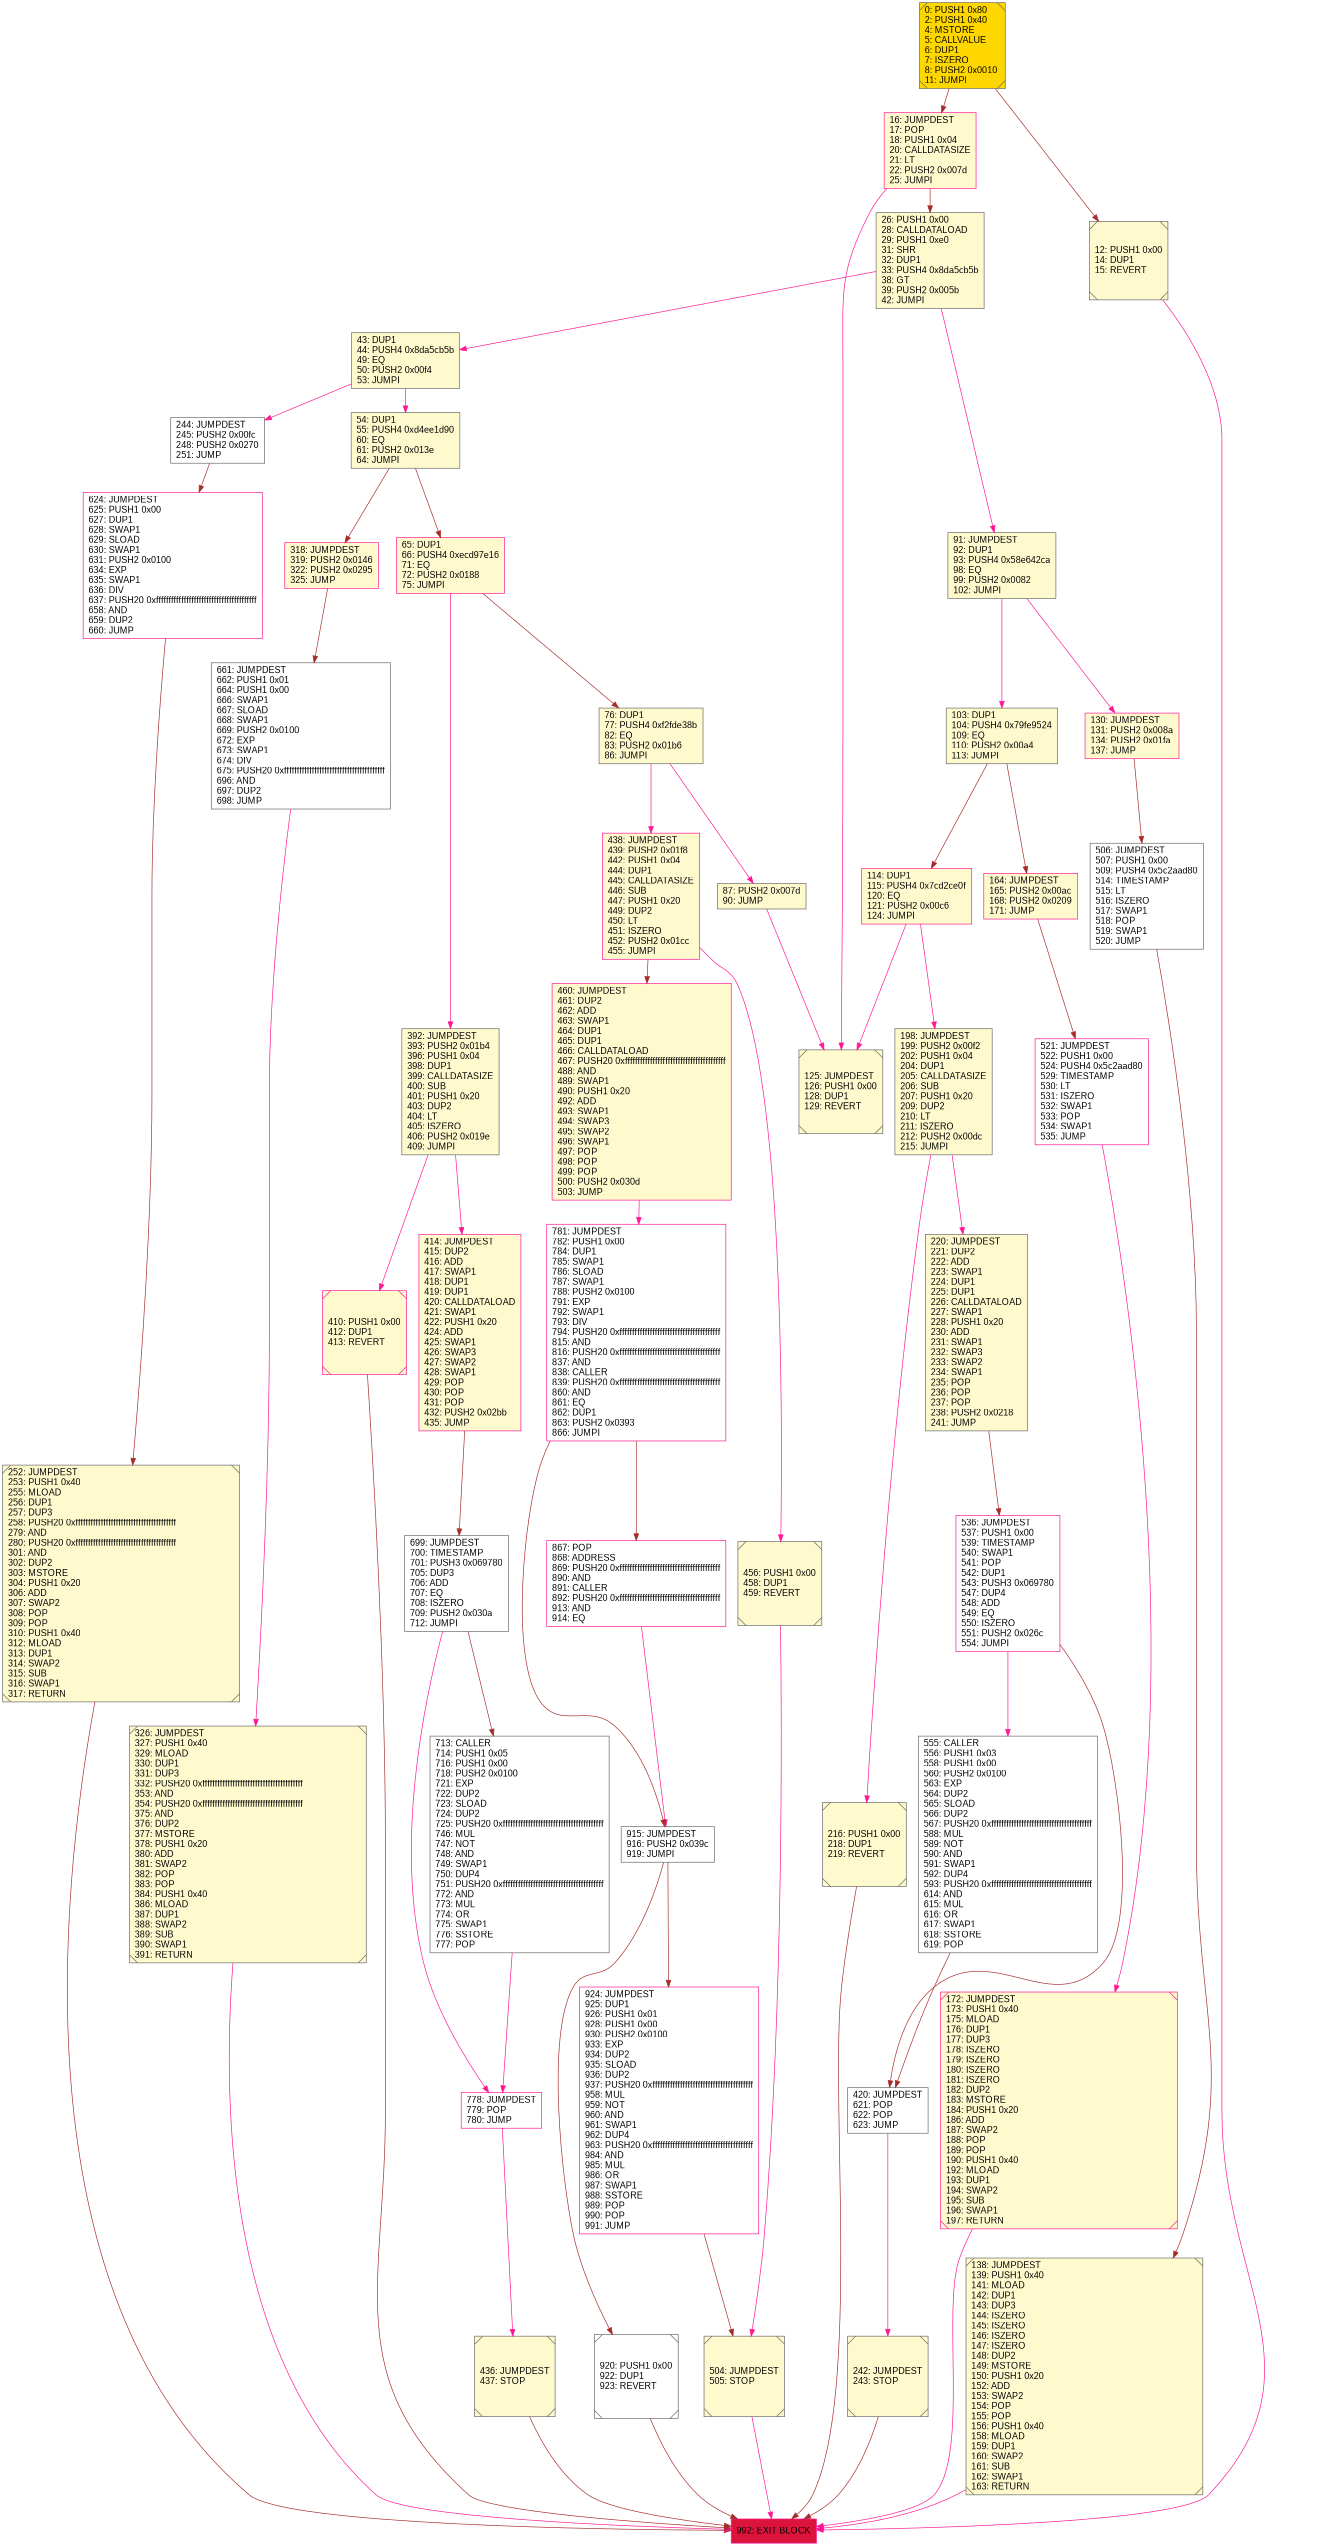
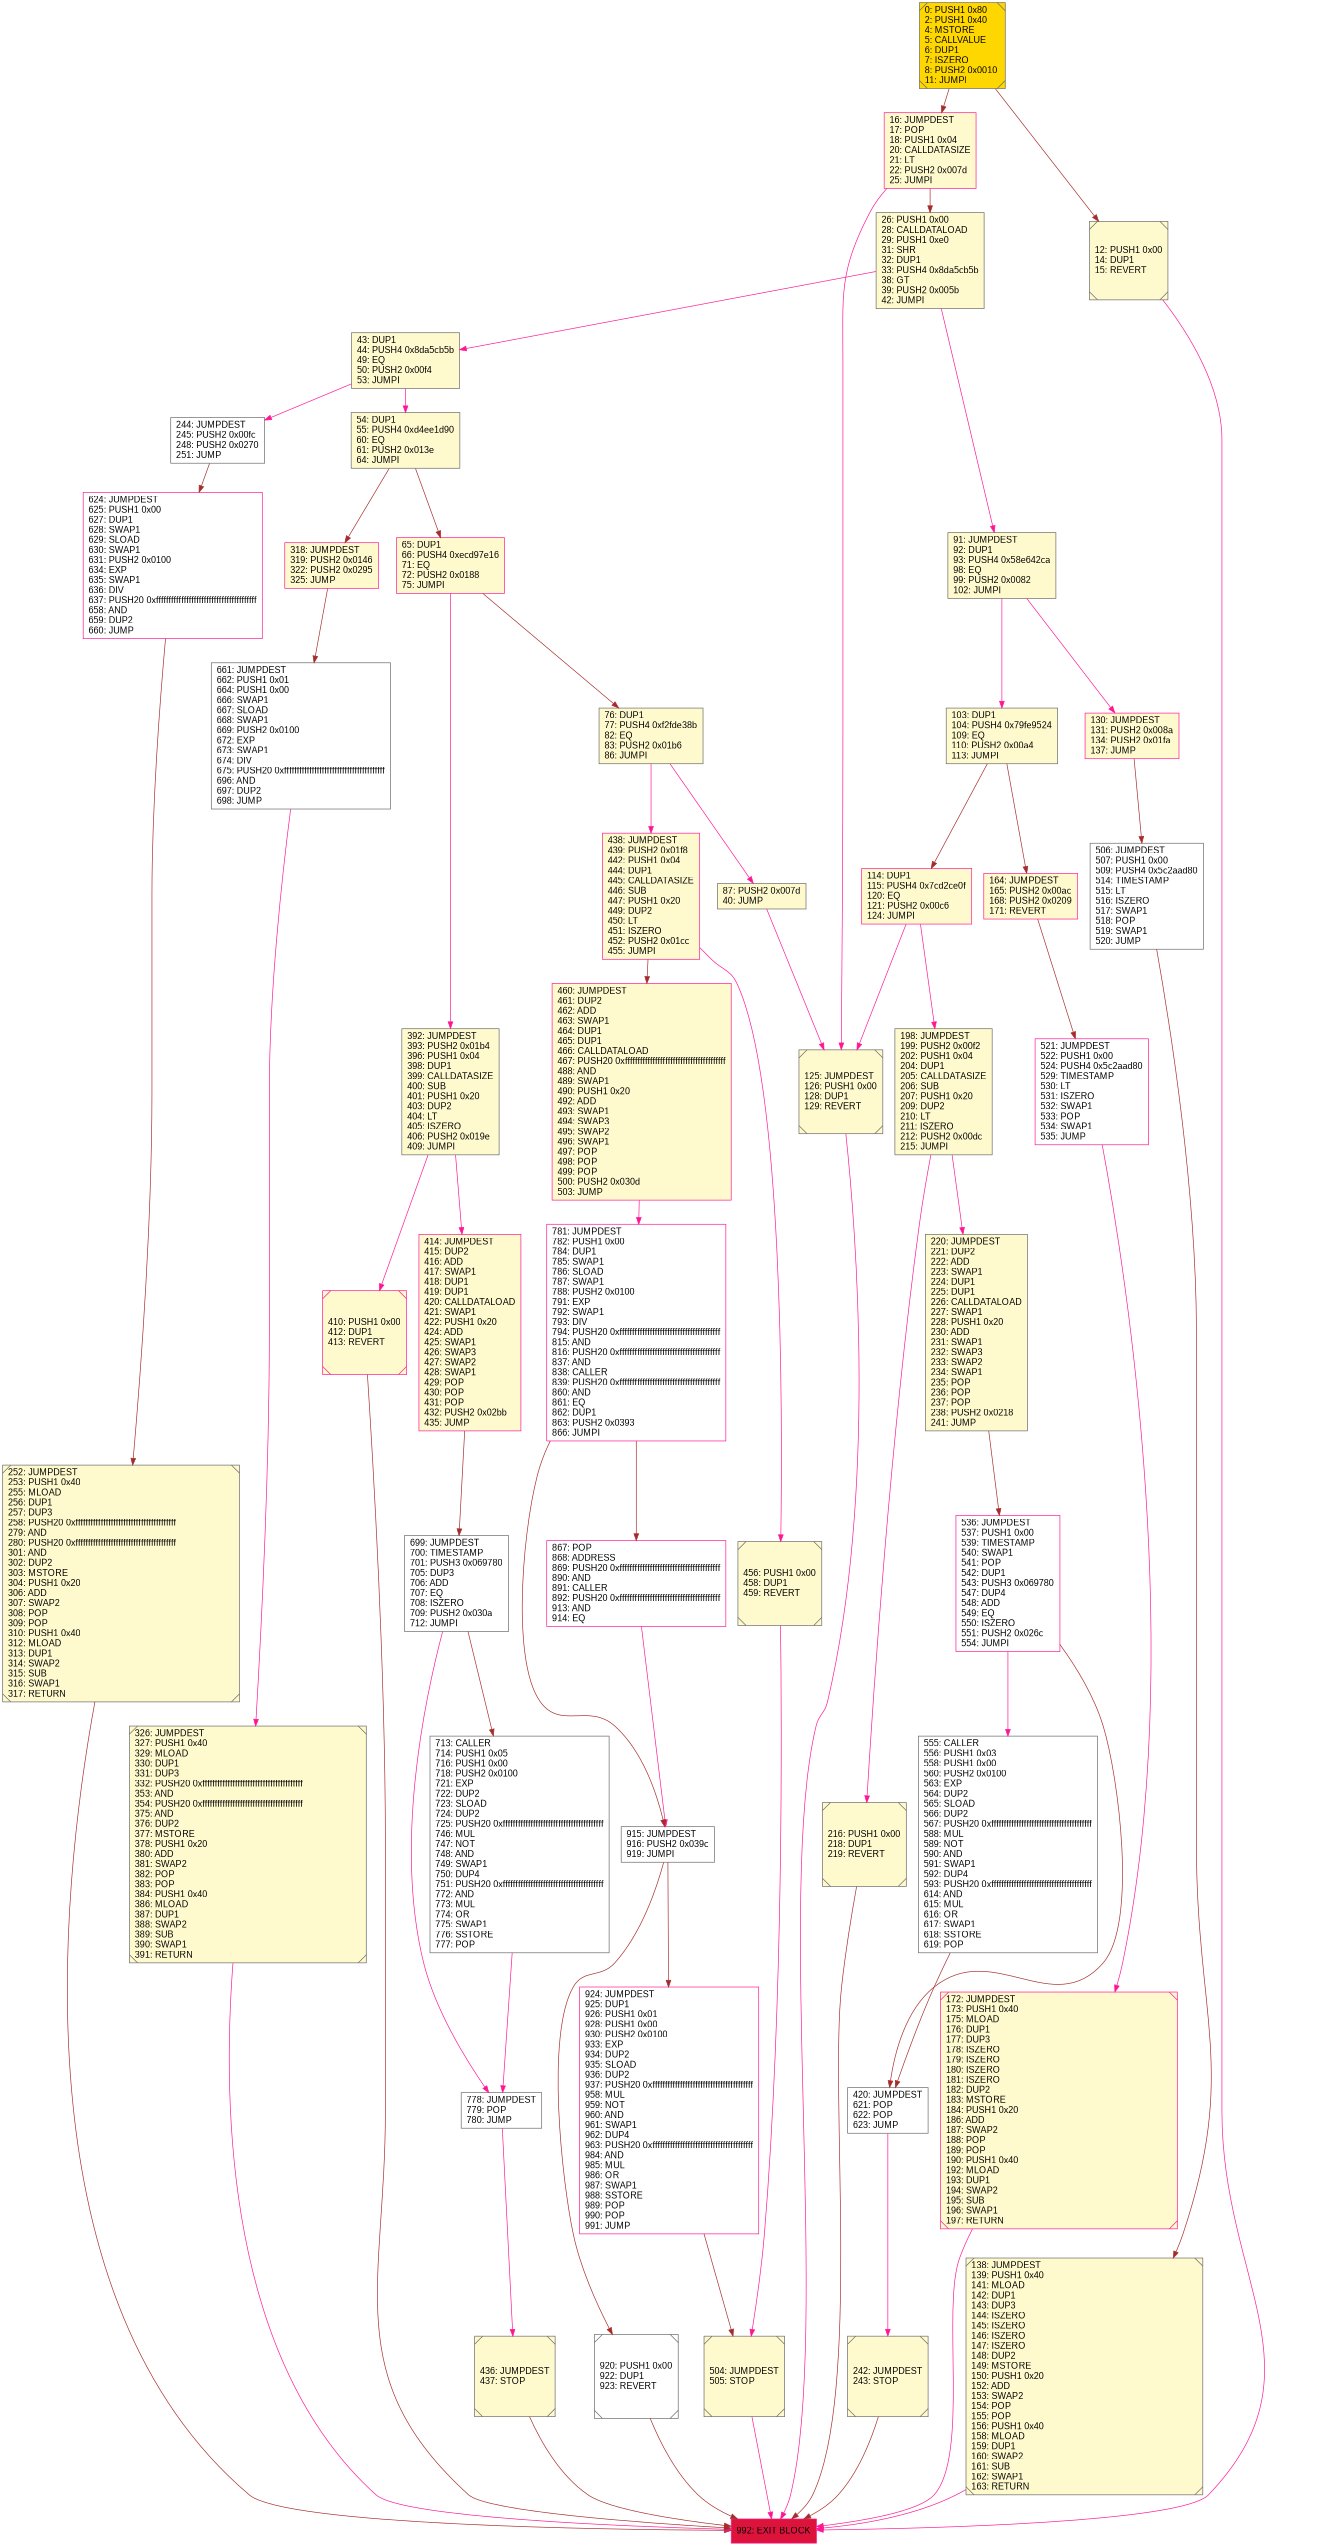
node "87: PUSH2 0x007d 90: JUMP": label "87: PUSH2 0x007d 90: JUMP" -> "87: PUSH2 0x007d 40: JUMP"
node "164: JUMPDEST 165: PUSH2 0x00ac 168: PUSH2 0x0209 171: JUMP": label "164: JUMPDEST 165: PUSH2 0x00ac 168: PUSH2 0x0209 171: JUMP" -> "164: JUMPDEST 165: PUSH2 0x00ac 168: PUSH2 0x0209 171: REVERT"
edge "125: JUMPDEST 126: PUSH1 0x00 128: DUP1 129: REVERT" -> "992: EXIT BLOCK": added
node "778: JUMPDEST 779: POP 780: JUMP": color deeppink -> gray40
